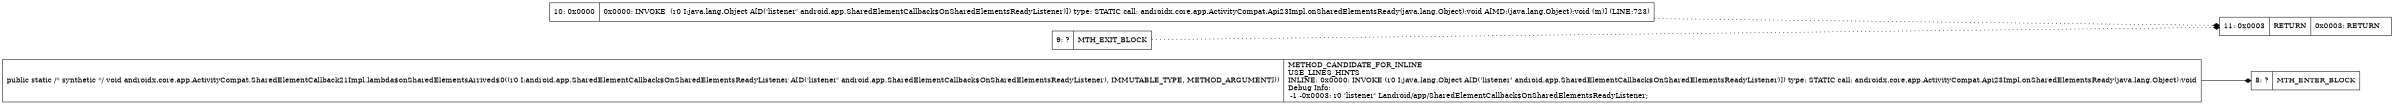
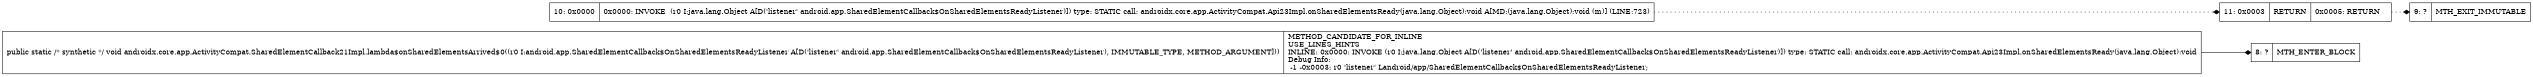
node "11: 0x0003": text "0x0003: RETURN" -> "0x0005: RETURN"
edge "9: ?" -> "11: 0x0003": reversed
node "9: ?": text "MTH_EXIT_BLOCK" -> "MTH_EXIT_IMMUTABLE"
